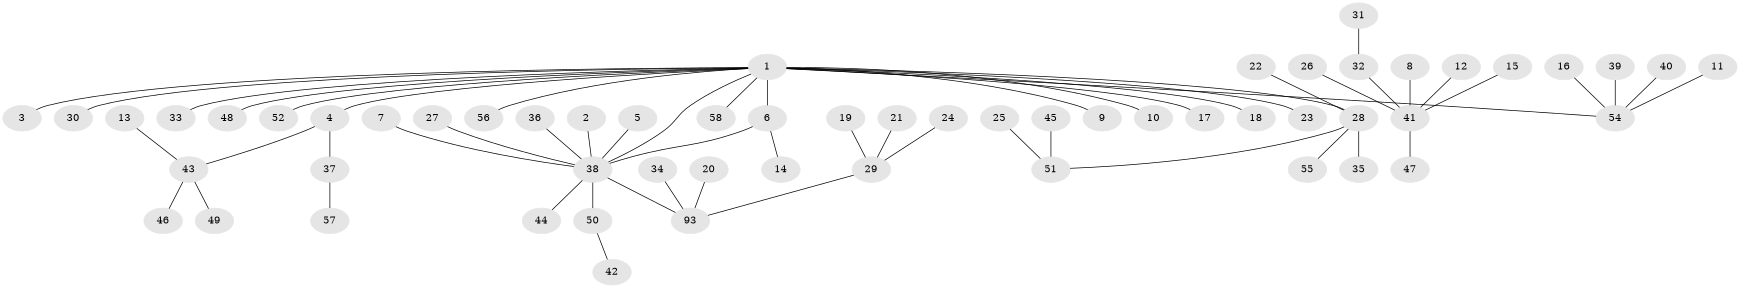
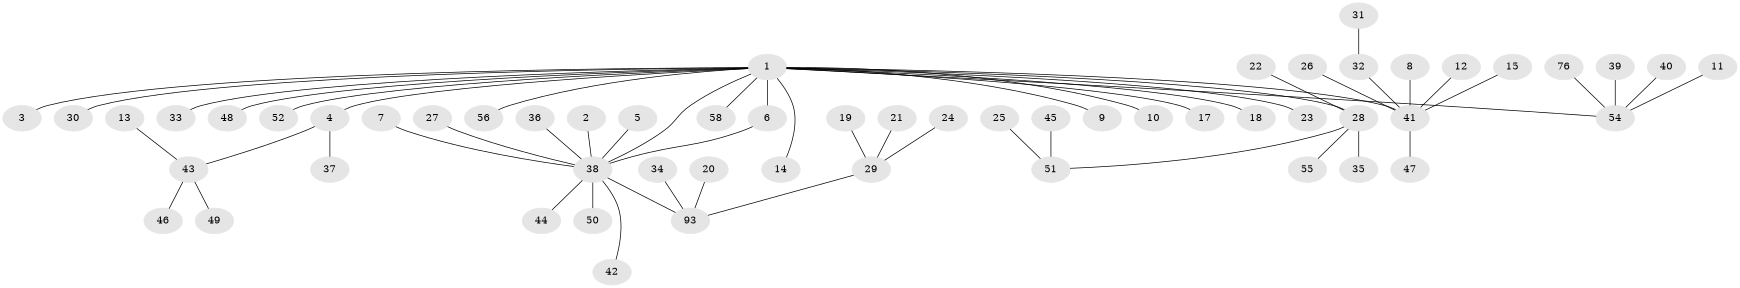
node "16": label "16" -> "76"
edge "1" -- "41": added
edge "6" -- "14": now "1" -- "14"
node "57": removed
edge "50" -- "42": now "38" -- "42"
